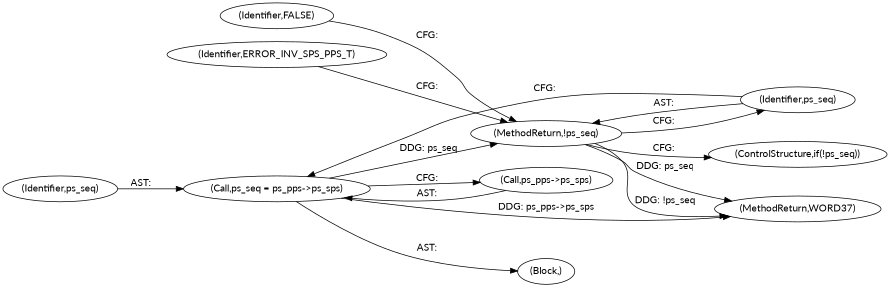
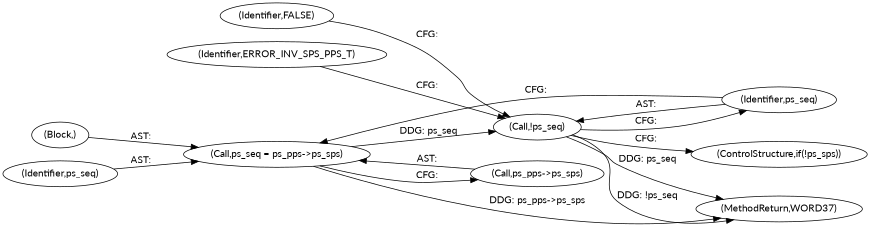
node "(MethodReturn,!ps_seq)": label "(MethodReturn,!ps_seq)" -> "(Call,!ps_seq)"
node "(ControlStructure,if(!ps_seq))": label "(ControlStructure,if(!ps_seq))" -> "(ControlStructure,if(!ps_sps))"
edge "(Call,ps_seq = ps_pps->ps_sps)" -> "(Block,)": reversed
